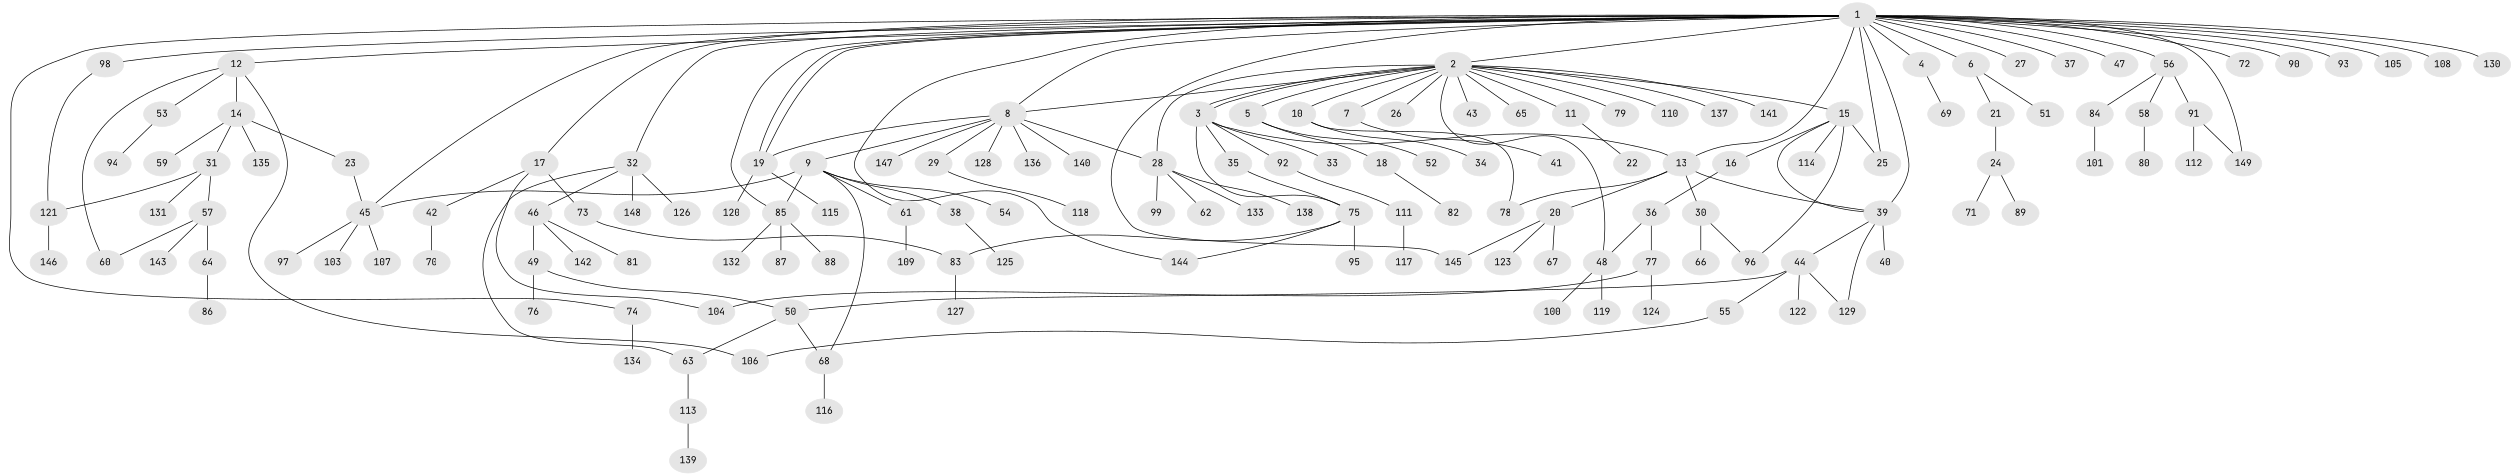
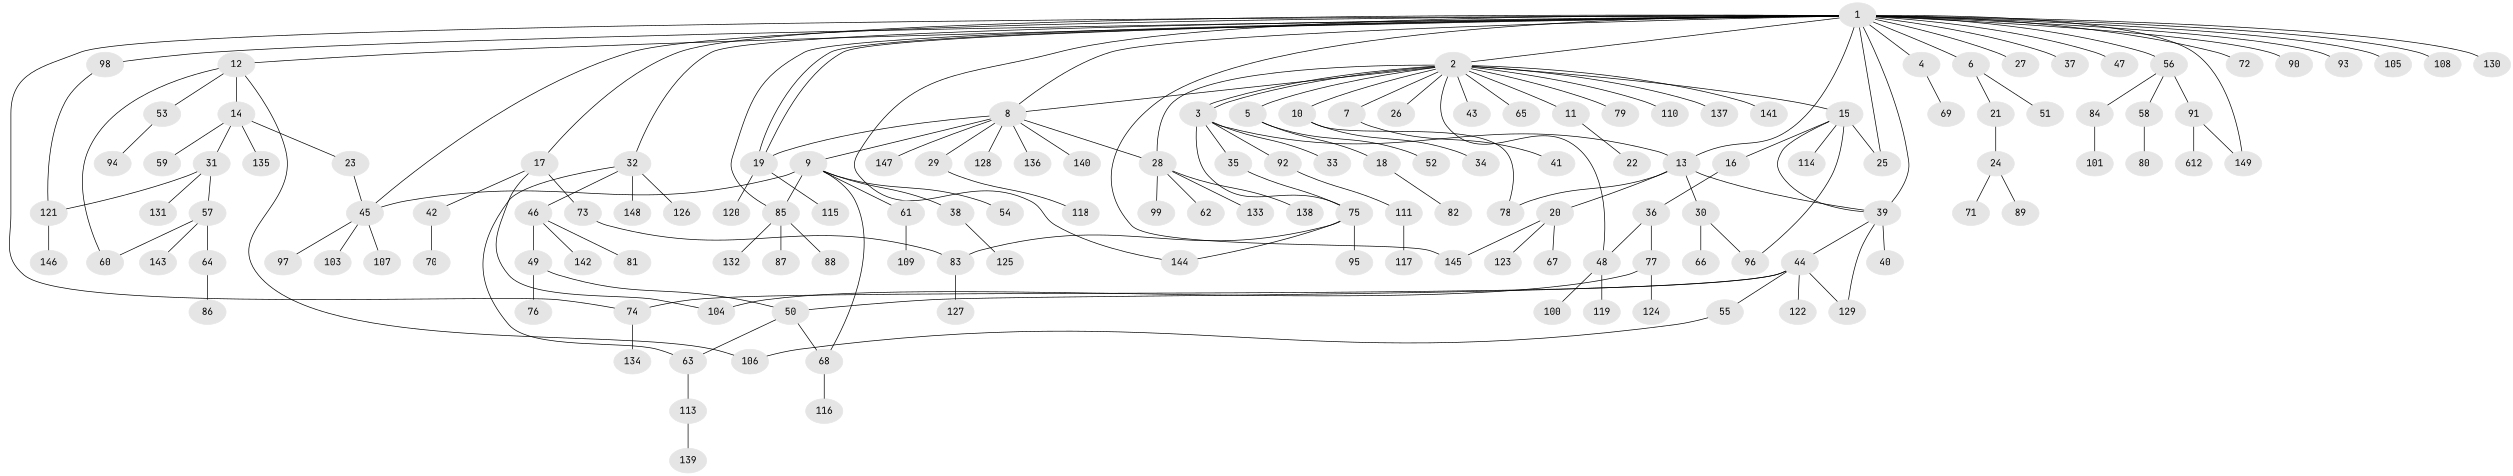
node "112": label "112" -> "612"
edge "44" -- "74": added
